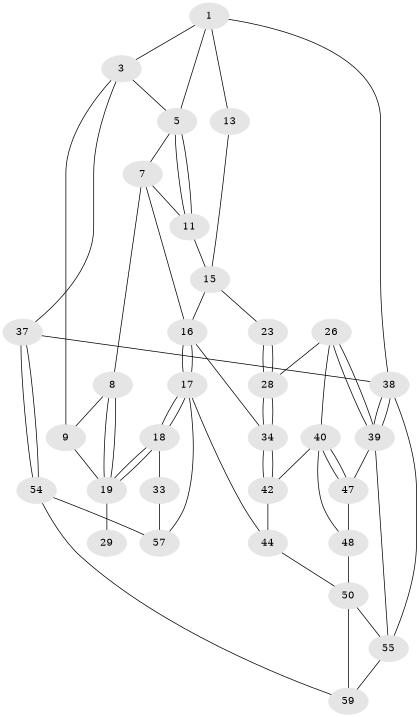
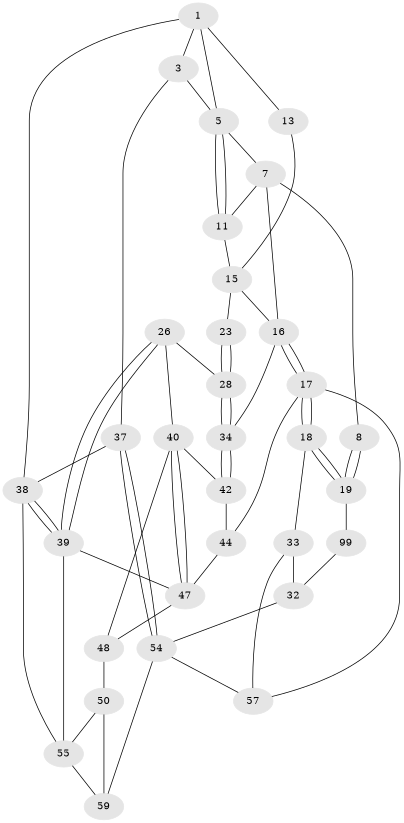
node "9": removed
node "29": label "29" -> "99"
edge "44" -- "50": now "44" -- "47"
node "32": added
